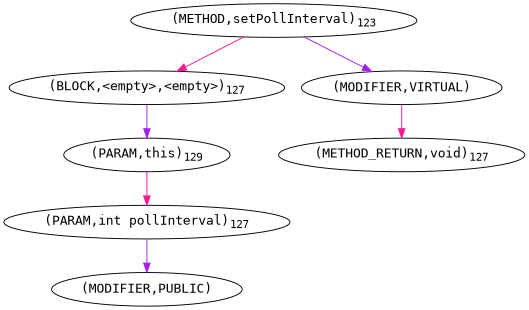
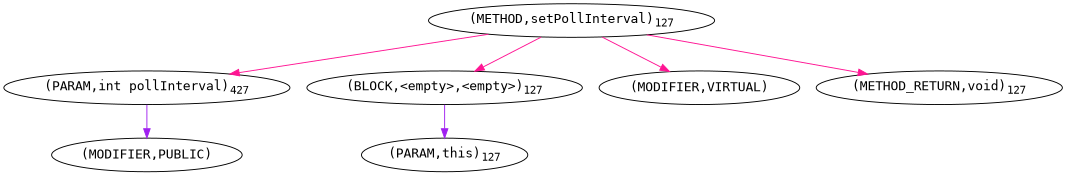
node "(METHOD,setPollInterval)": text "123" -> "127"
edge "(METHOD,setPollInterval)" -> "(MODIFIER,VIRTUAL)": color purple -> deeppink
edge "(MODIFIER,VIRTUAL)" -> "(METHOD_RETURN,void)": now "(METHOD,setPollInterval)" -> "(METHOD_RETURN,void)"
node "(PARAM,this)": text "129" -> "127"
edge "(PARAM,this)" -> "(PARAM,int pollInterval)": now "(METHOD,setPollInterval)" -> "(PARAM,int pollInterval)"
node "(PARAM,int pollInterval)": text "127" -> "427"
